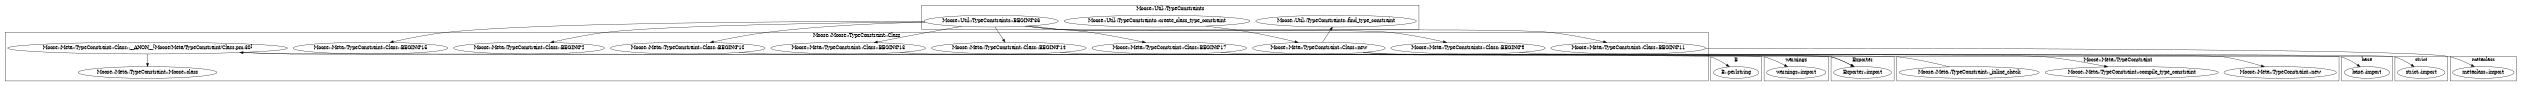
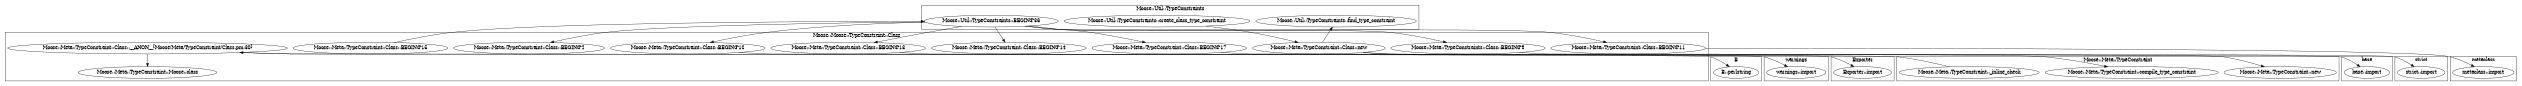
edge "Moose::Util::TypeConstraints::BEGIN@36" -> "Moose::Meta::TypeConstraint::Class::BEGIN@15": reversed
edge "Moose::Meta::TypeConstraint::Class::BEGIN@14" -> "Exporter::import": removed
